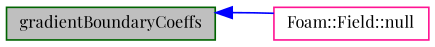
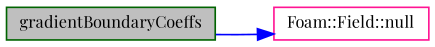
edge "Foam::Field::null" -> "gradientBoundaryCoeffs": reversed
